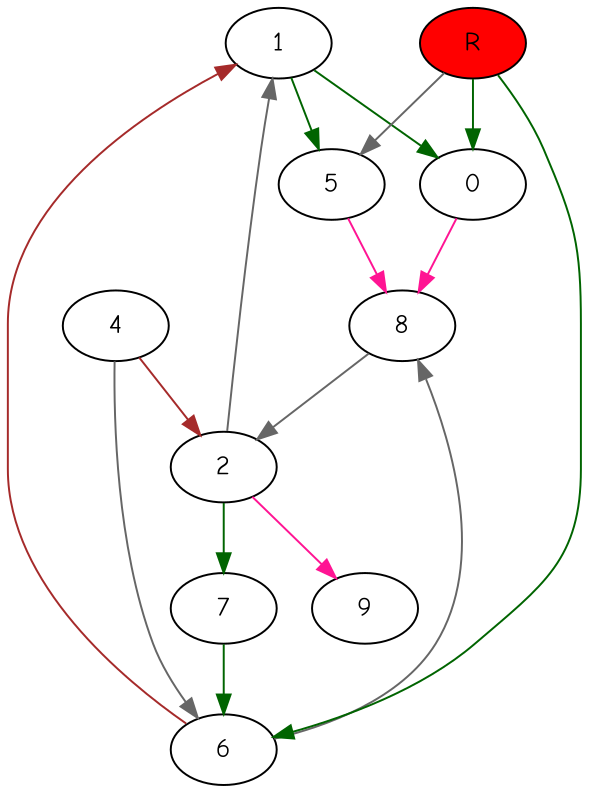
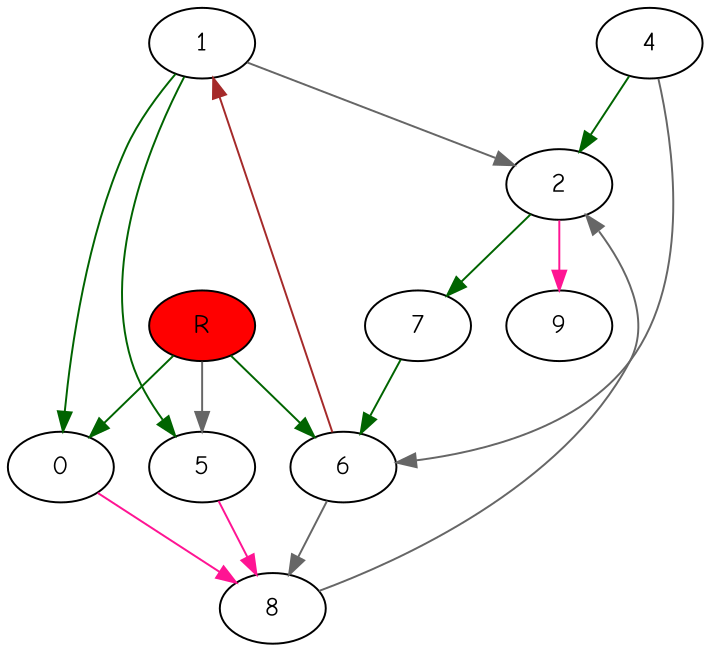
edge "2" -> "1": reversed
edge "4" -> "2": color brown -> darkgreen
